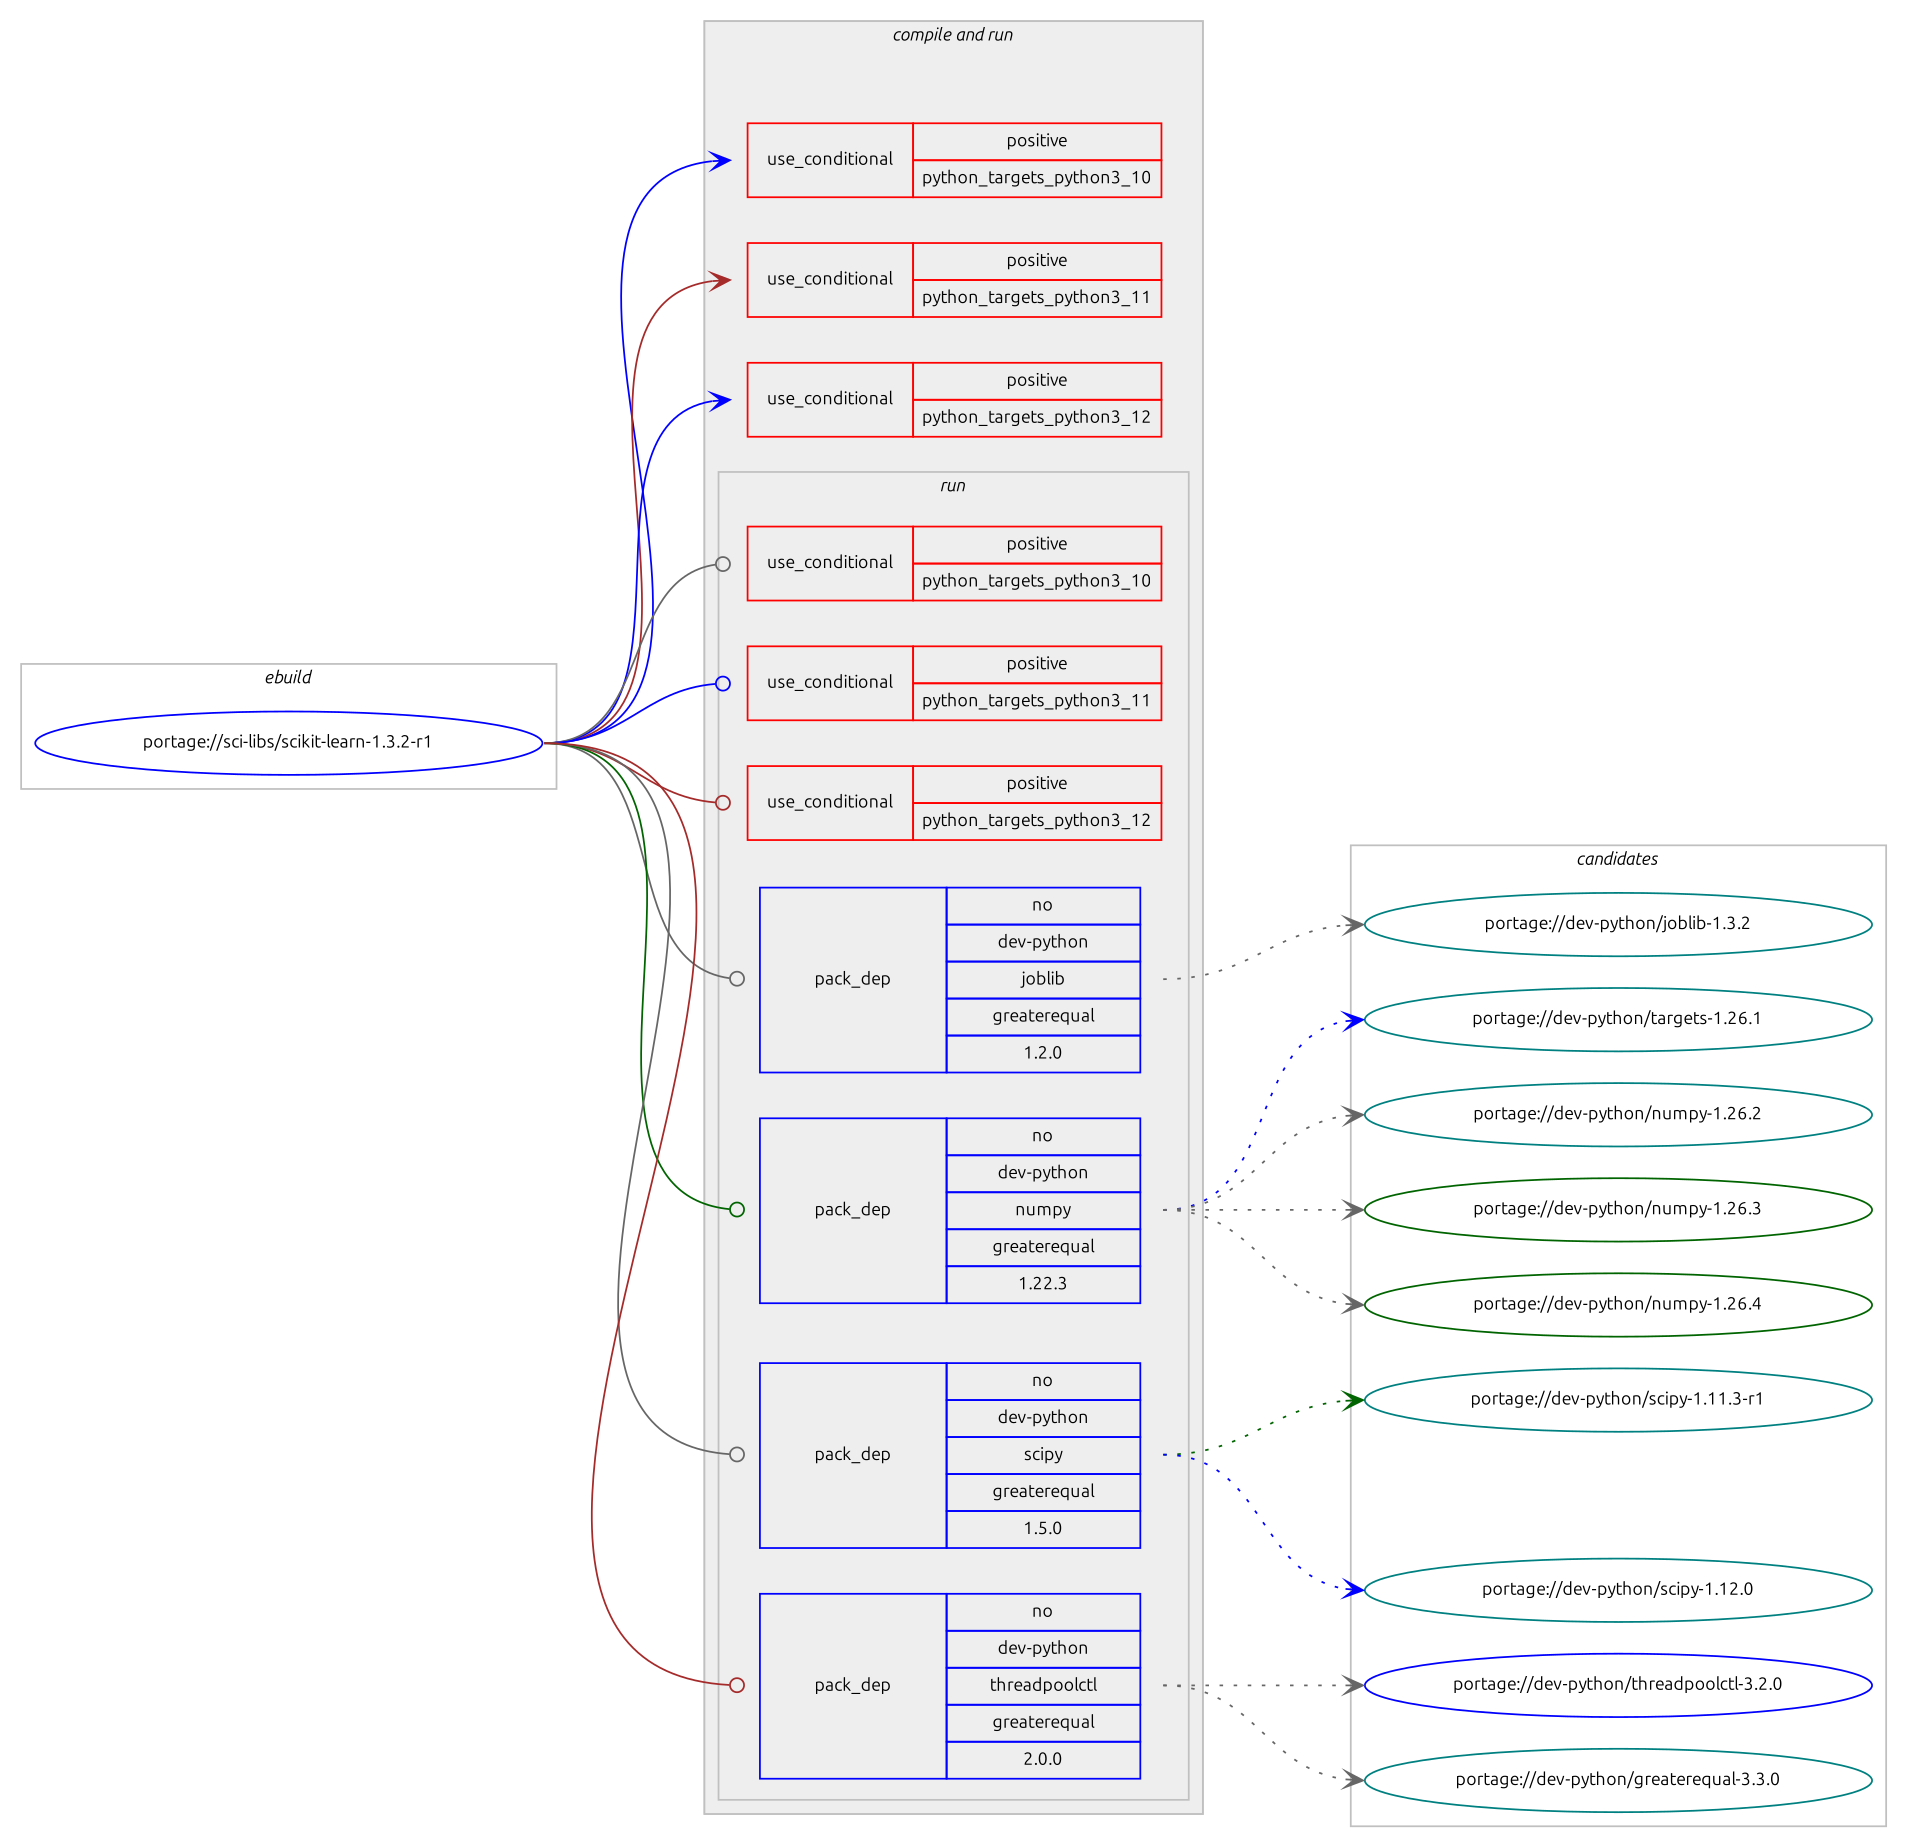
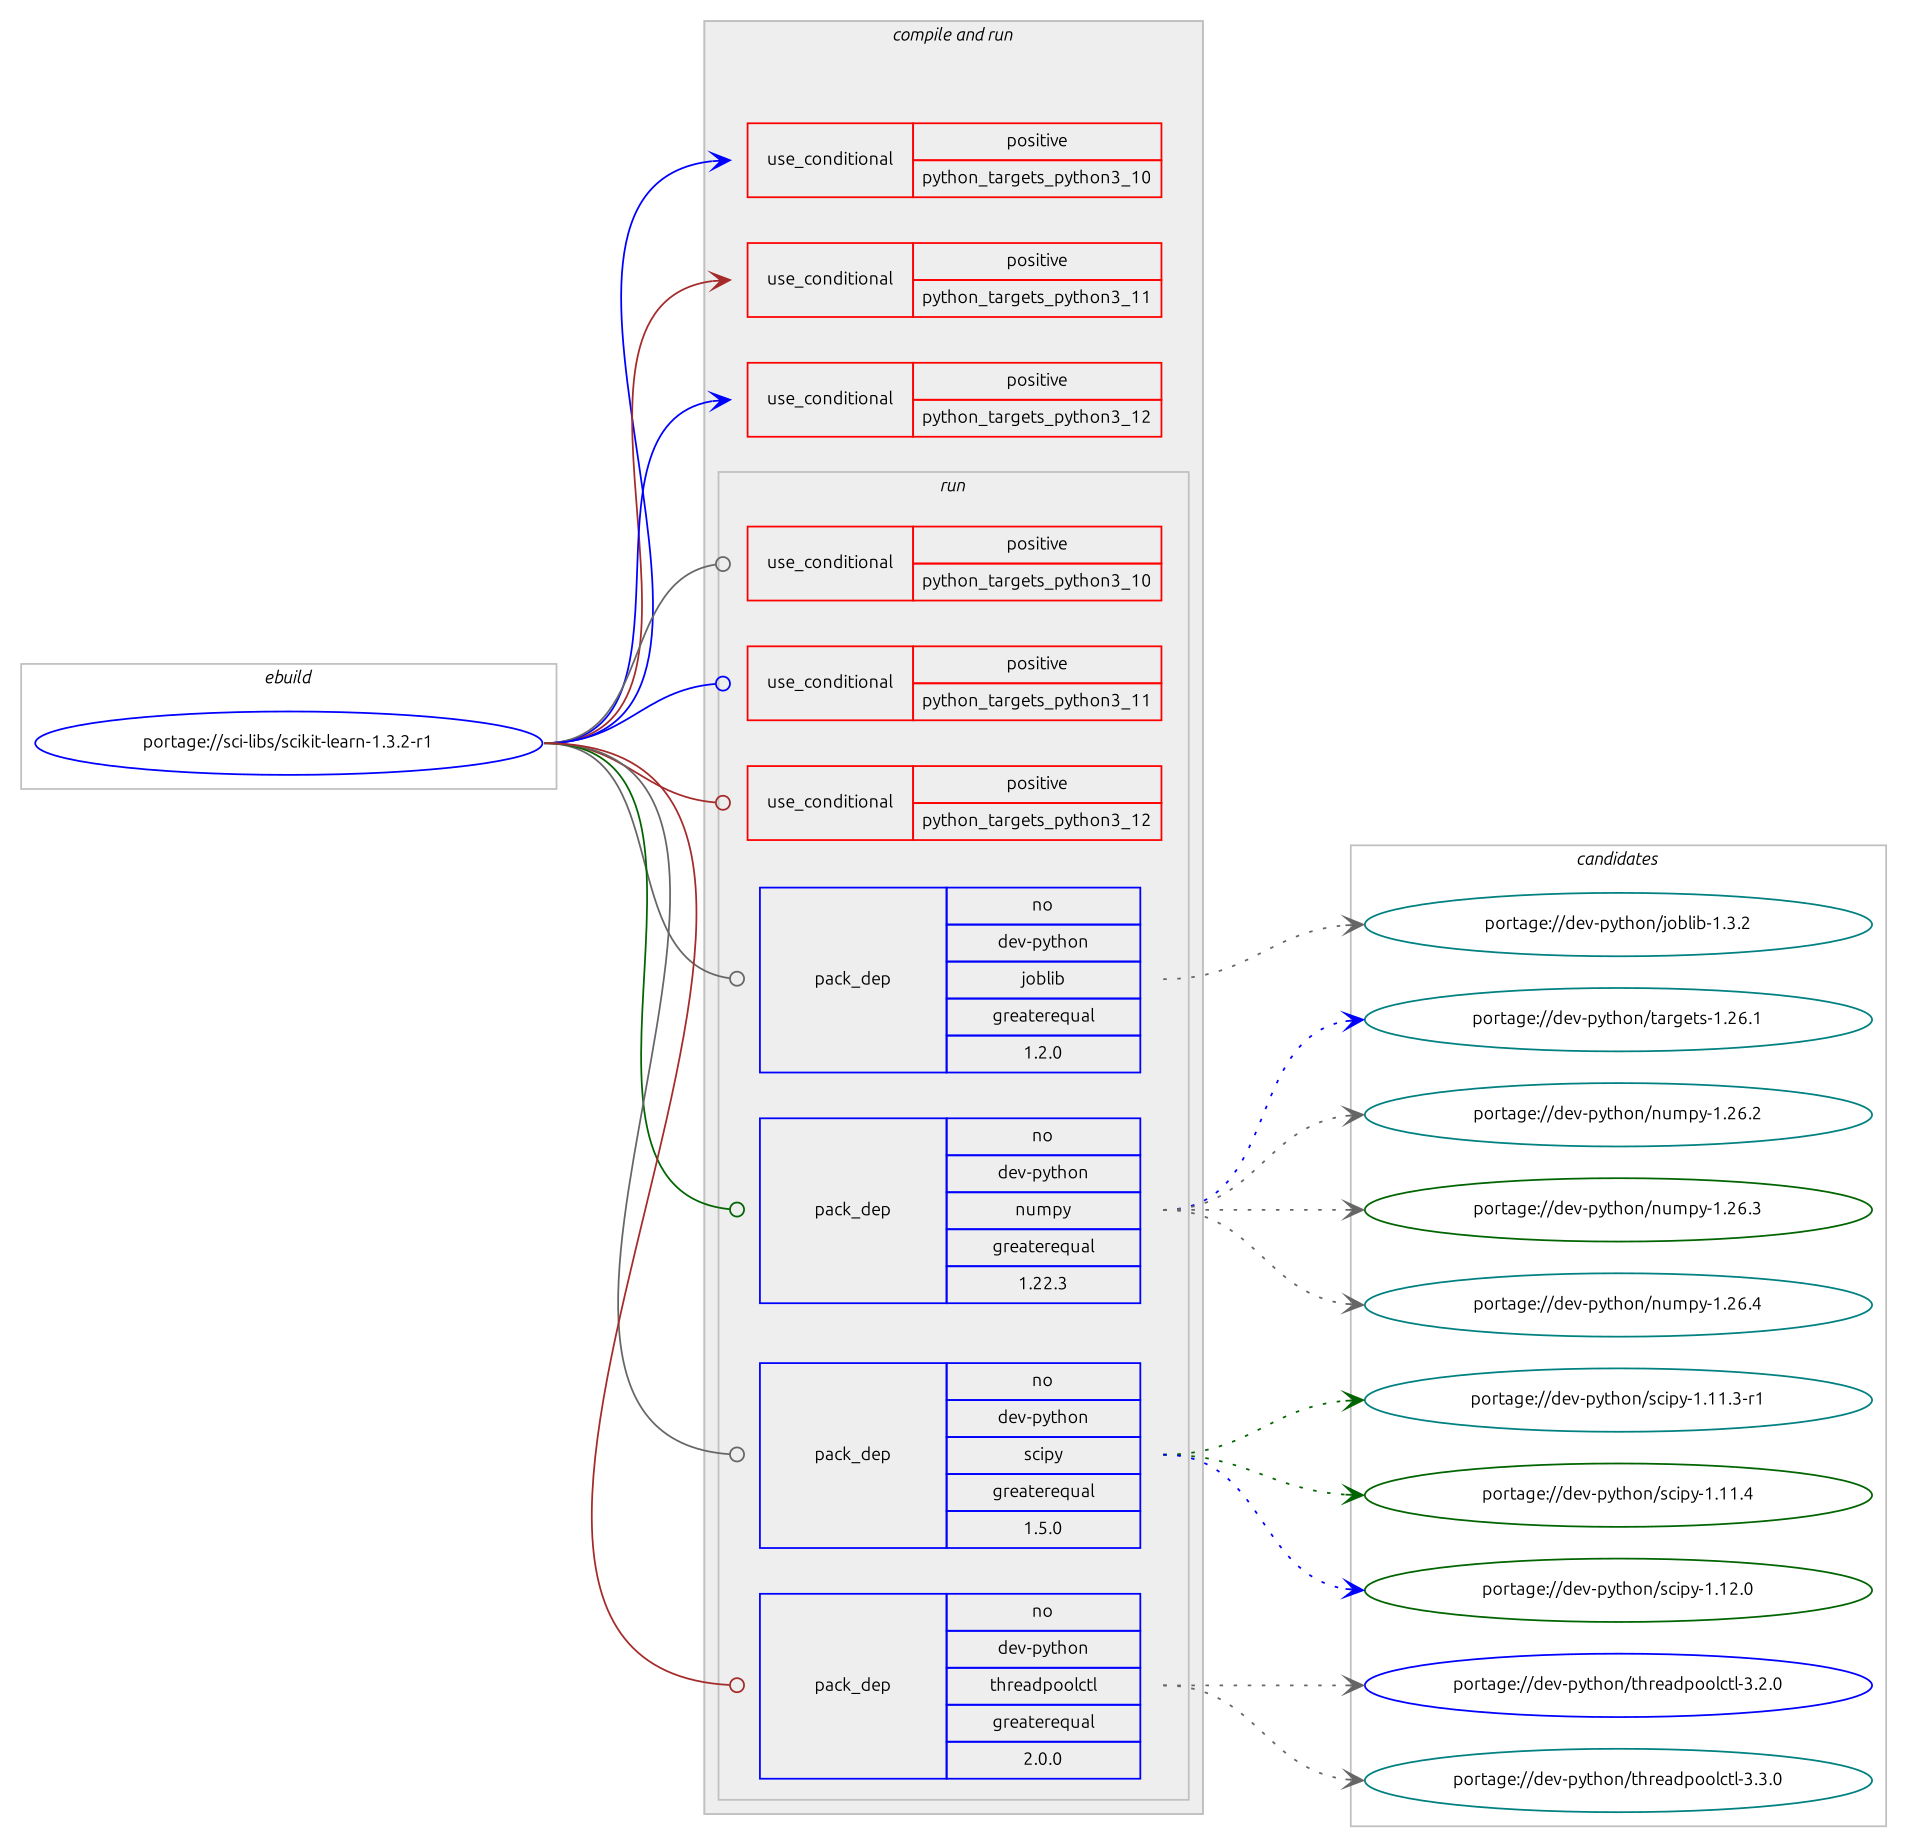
node "portage://dev-python/numpy-1.26.4": color darkgreen -> teal
node "portage://dev-python/scipy-1.11.4": added
node "portage://dev-python/scipy-1.12.0": color teal -> darkgreen
node "portage://dev-python/greaterequal-3.3.0": label "portage://dev-python/greaterequal-3.3.0" -> "portage://dev-python/threadpoolctl-3.3.0"
